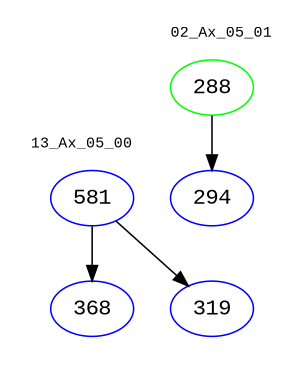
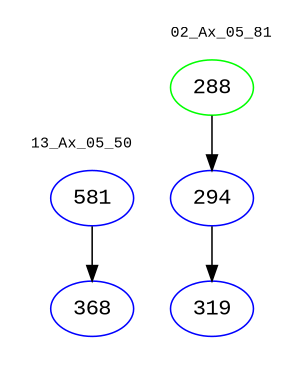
cluster "02_Ax_05_01": label "02_Ax_05_01" -> "02_Ax_05_81"
cluster "13_Ax_05_00": label "13_Ax_05_00" -> "13_Ax_05_50"
edge "581" -> "319": now "294" -> "319"
